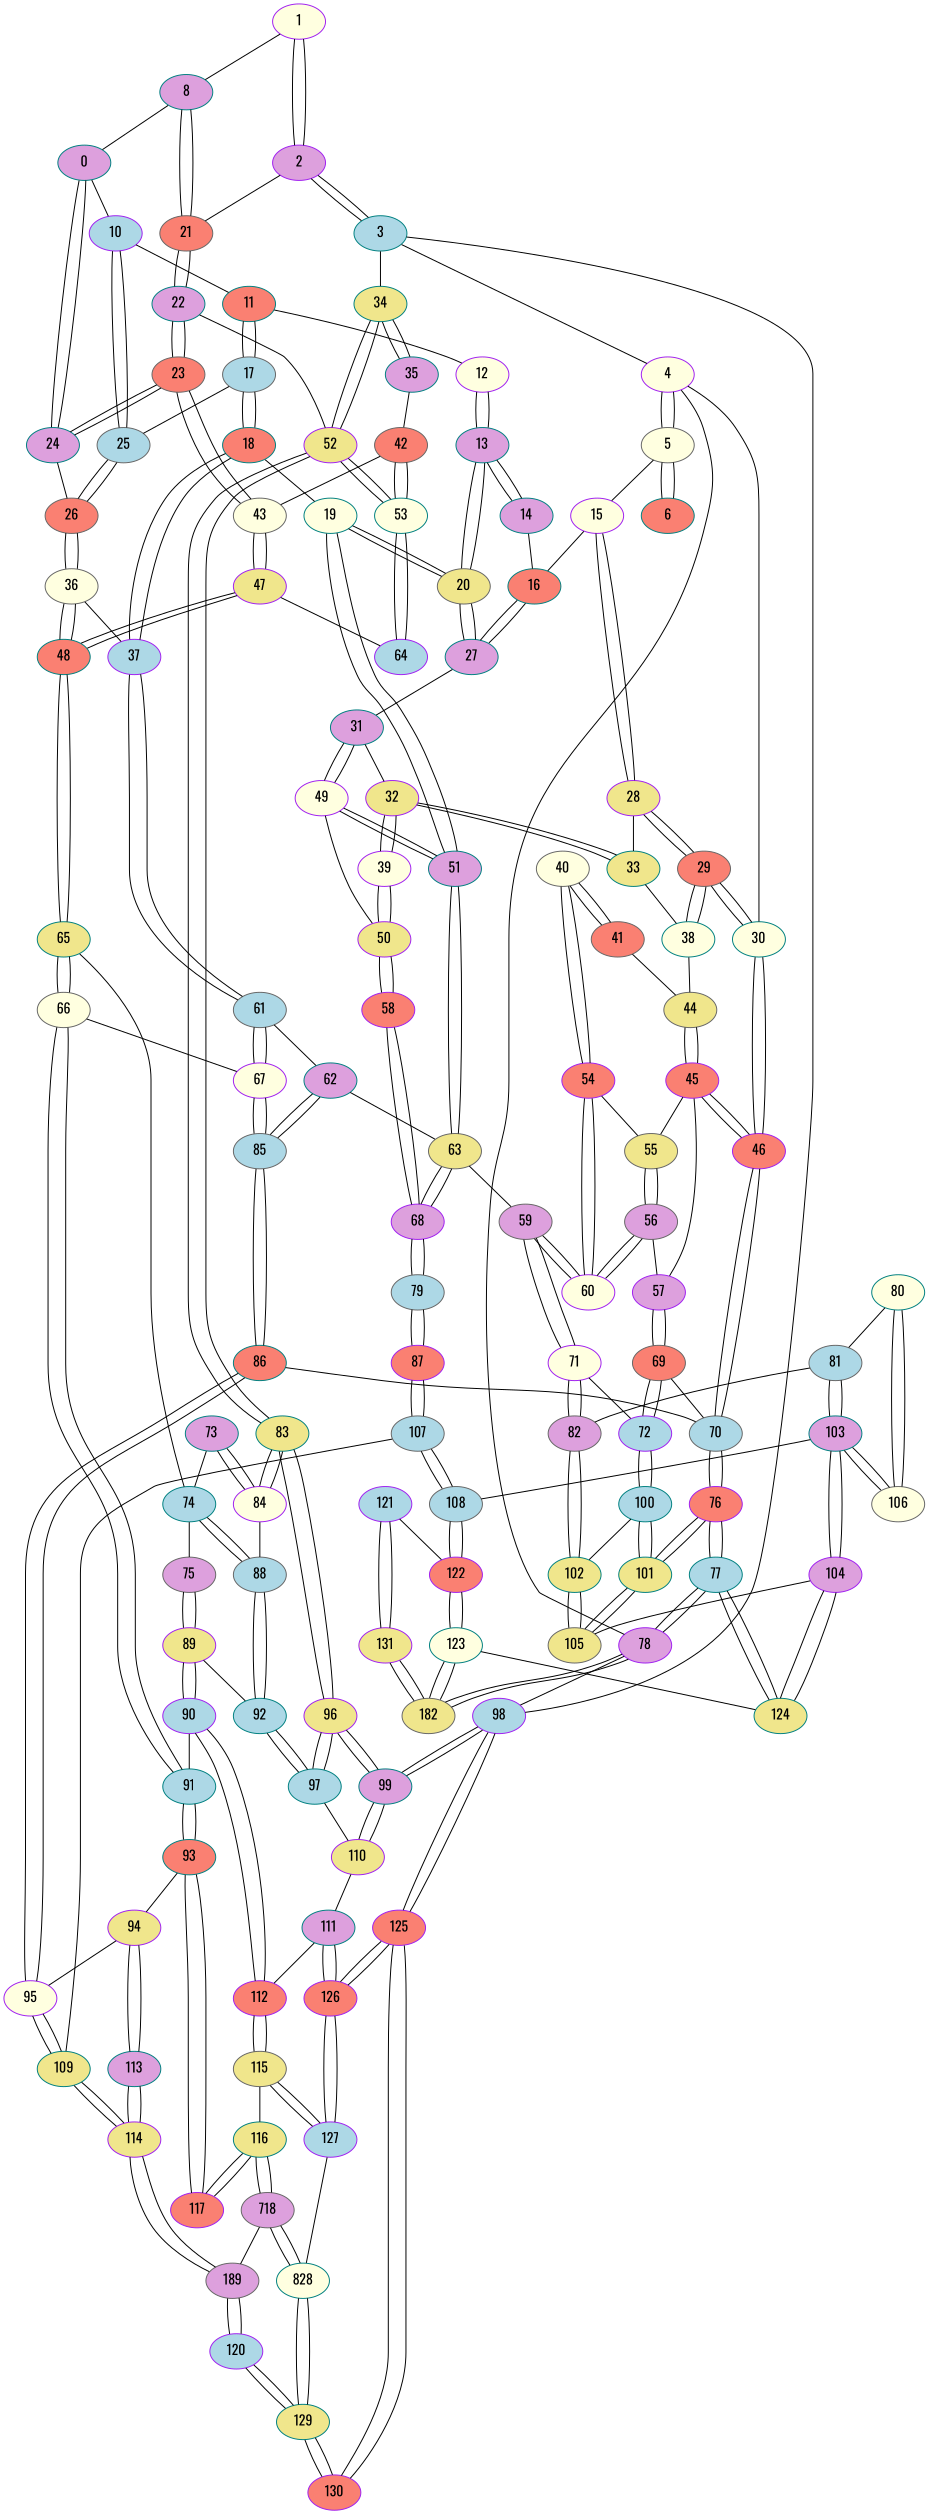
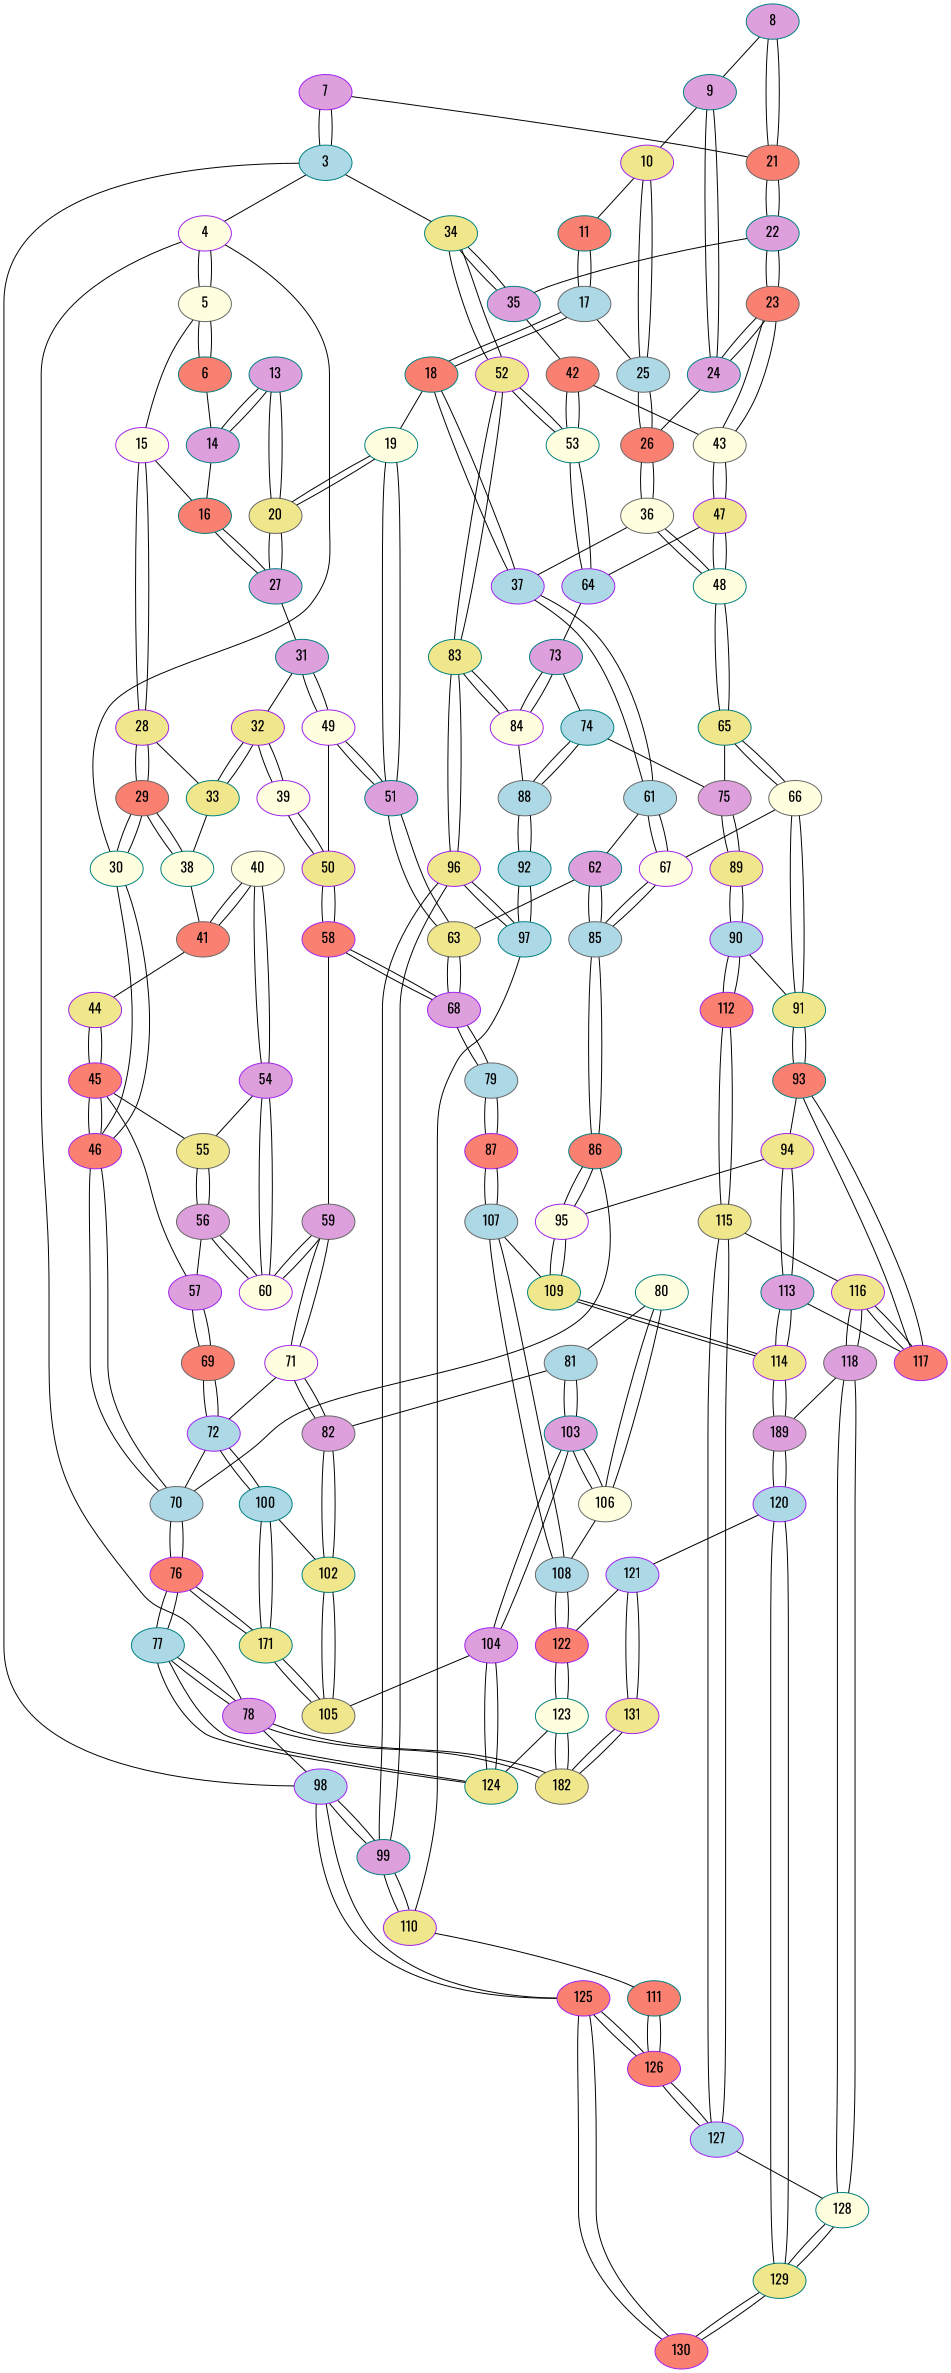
node "1": removed
node "0": label "0" -> "9"
node "2": label "2" -> "7"
node "10": fillcolor lightblue -> khaki
edge "22" -- "52": now "22" -- "35"
node "12": removed
edge "6" -- "14": added
edge "64" -- "73": added
node "48": fillcolor salmon -> lightyellow
edge "38" -- "44": now "38" -- "41"
node "44": color gray40 -> purple
node "54": fillcolor salmon -> plum
edge "63" -- "59": now "58" -- "59"
edge "65" -- "74": now "65" -- "75"
edge "113" -- "117": added
edge "69" -- "70": now "72" -- "70"
edge "103" -- "108": now "106" -- "108"
edge "120" -- "121": added
node "101": label "101" -> "171"
edge "89" -- "92": removed
node "91": fillcolor lightblue -> khaki
node "111": fillcolor plum -> salmon
edge "111" -- "112": removed
node "116": color teal -> purple
node "718": label "718" -> "118"
node "828": label "828" -> "128"
